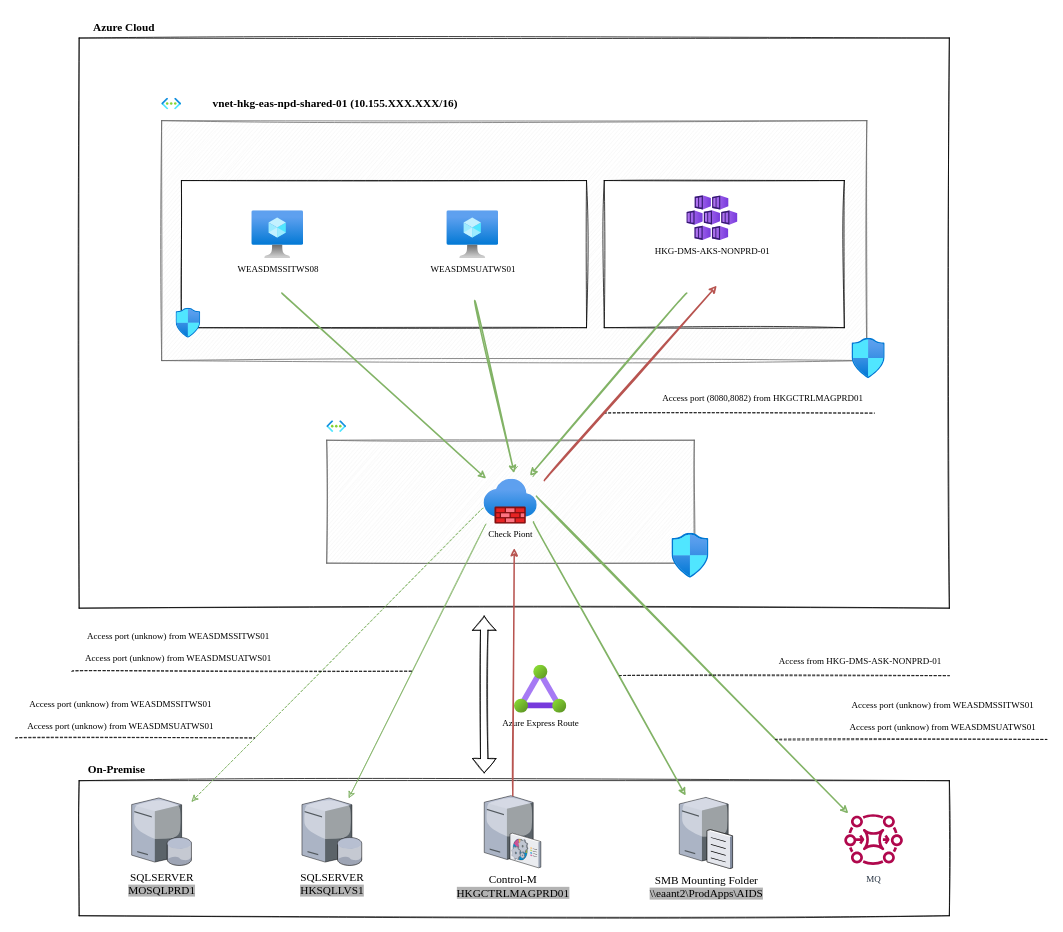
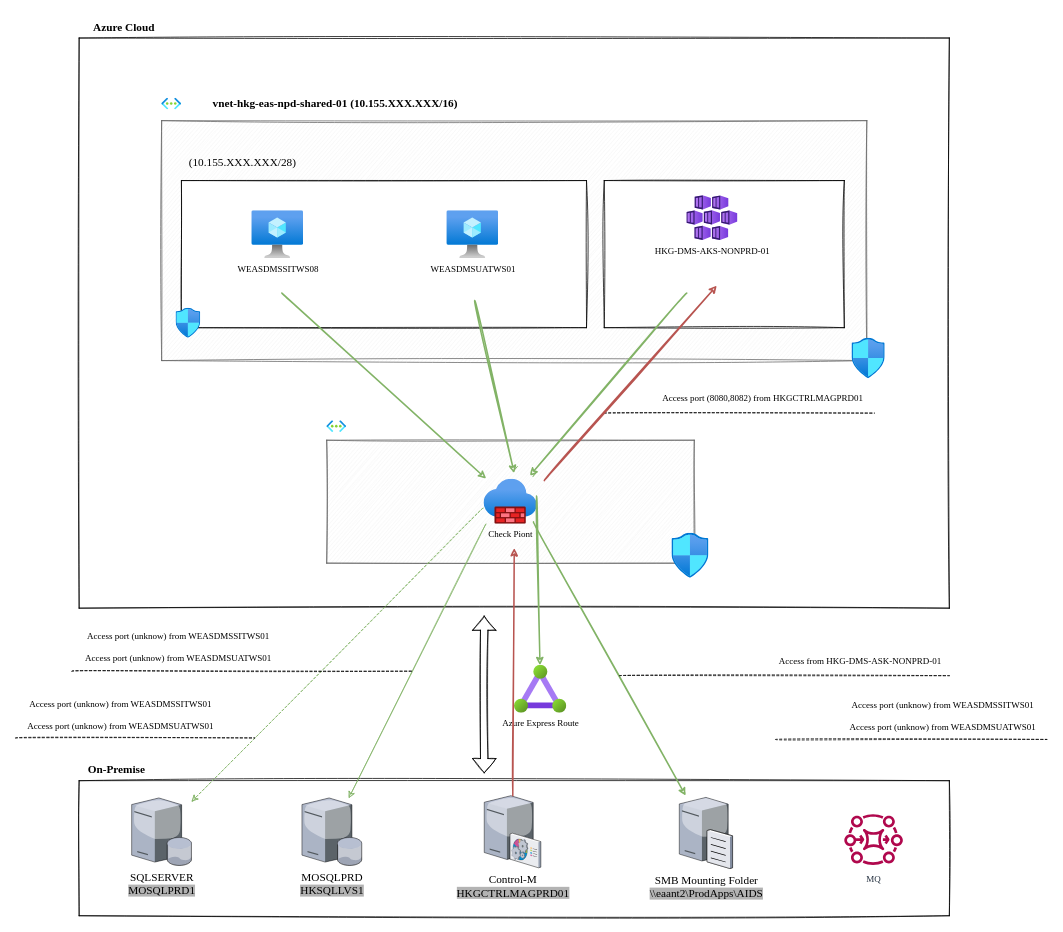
node "(10.155.XXX.XXX/28)": added
edge "Check Piont" -> "MQ": now "Check Piont" -> "Azure Express Route"
node "SQLSERVER HKSQLLVS1": label "SQLSERVER HKSQLLVS1" -> "MOSQLPRD HKSQLLVS1"
